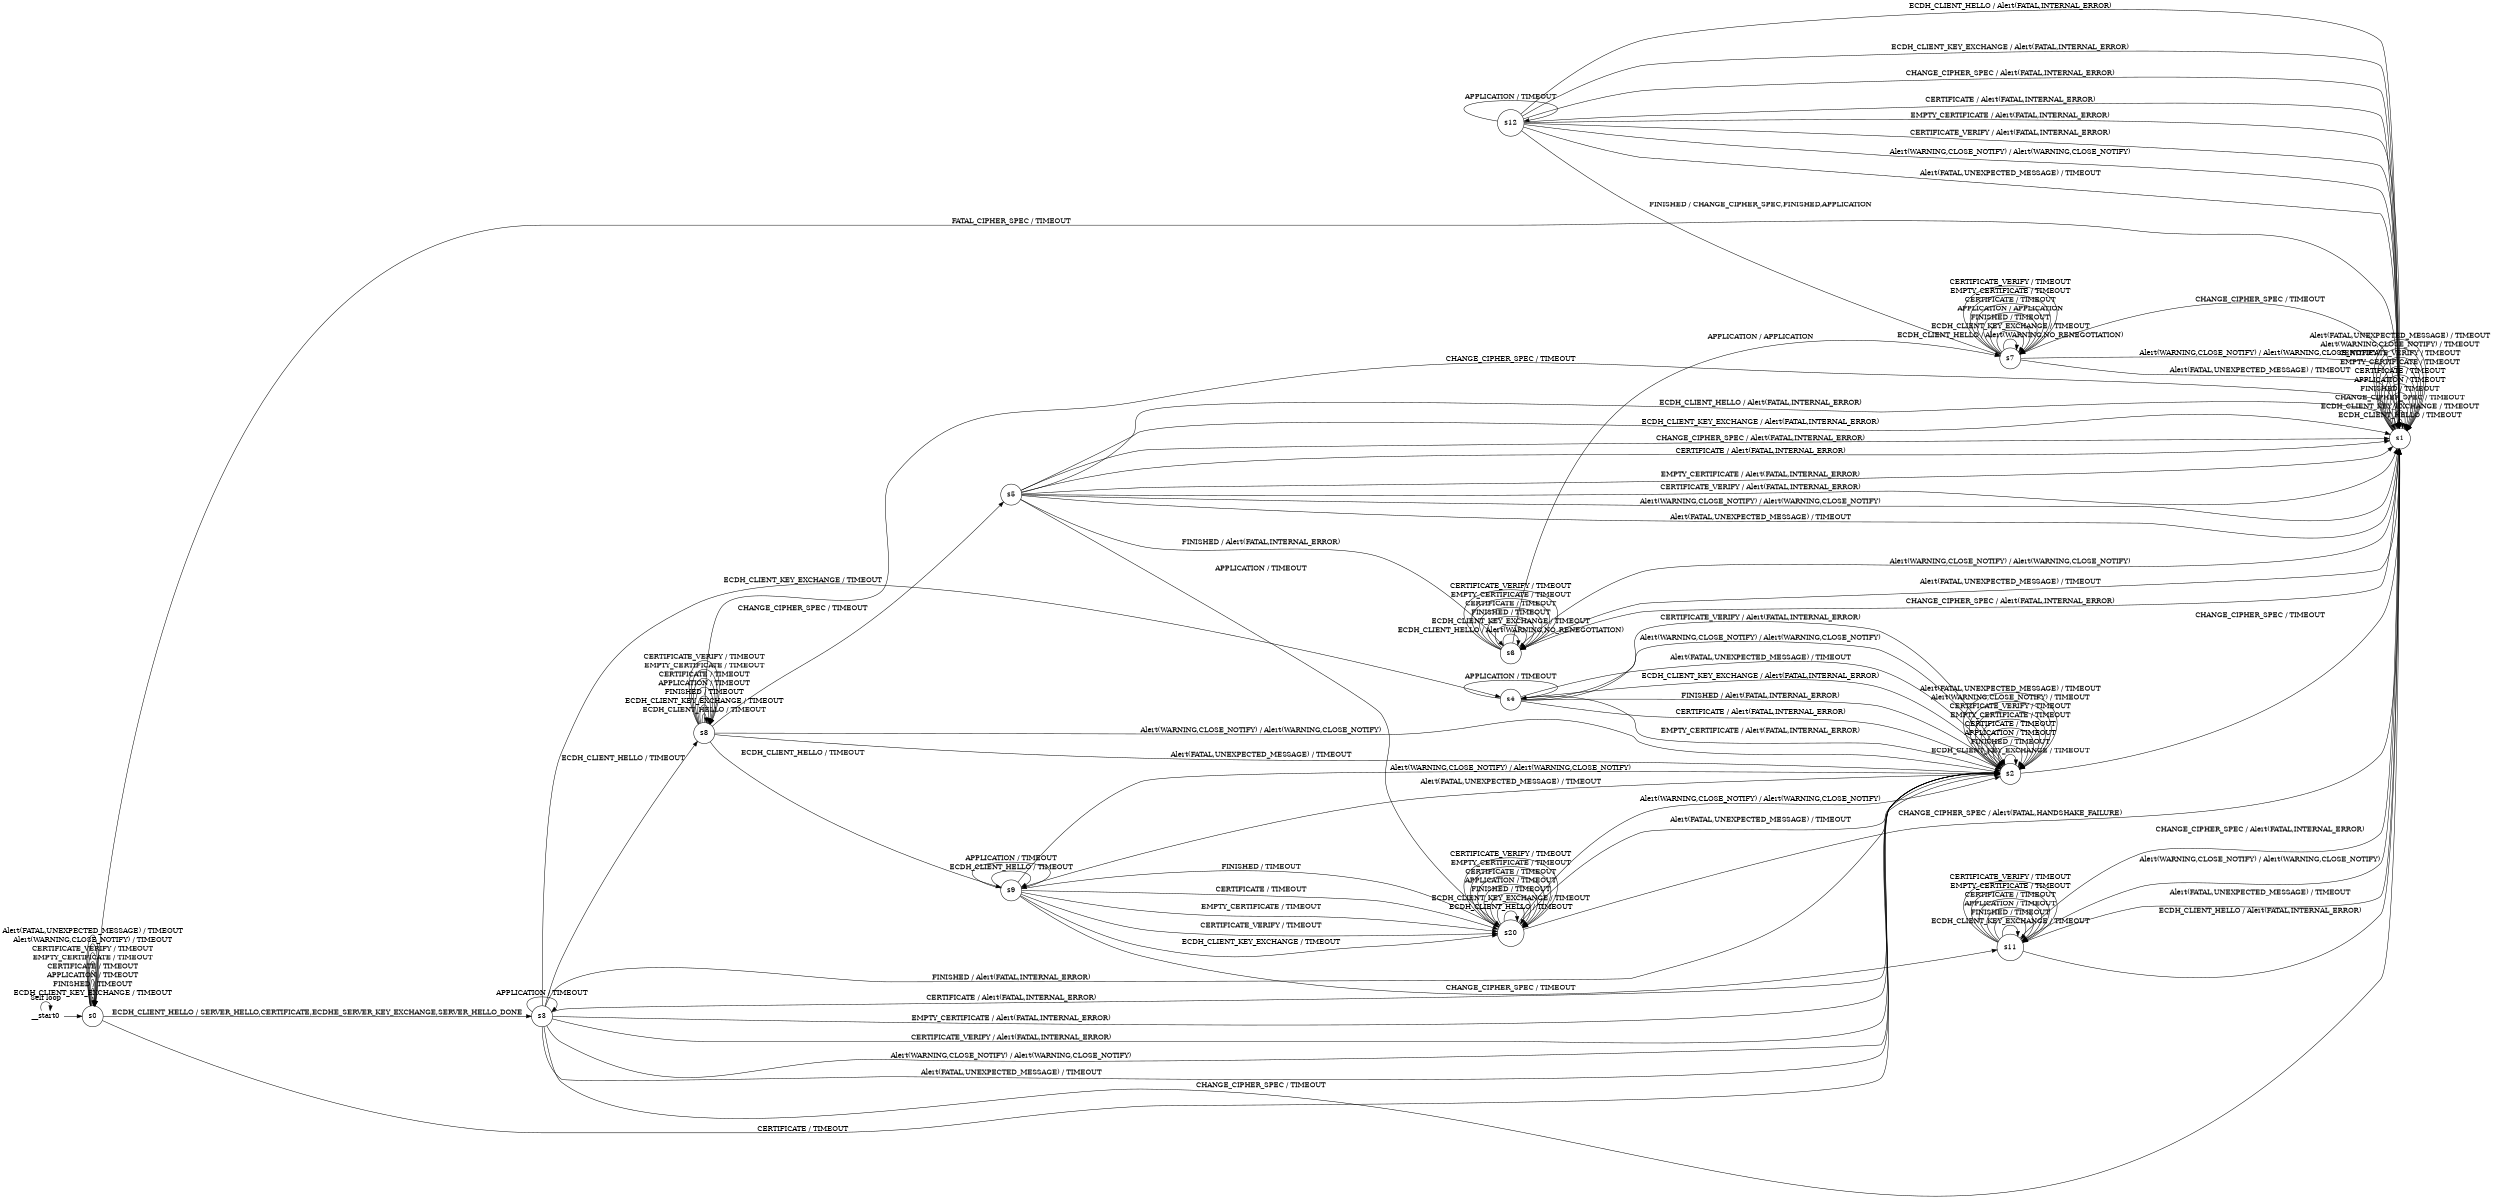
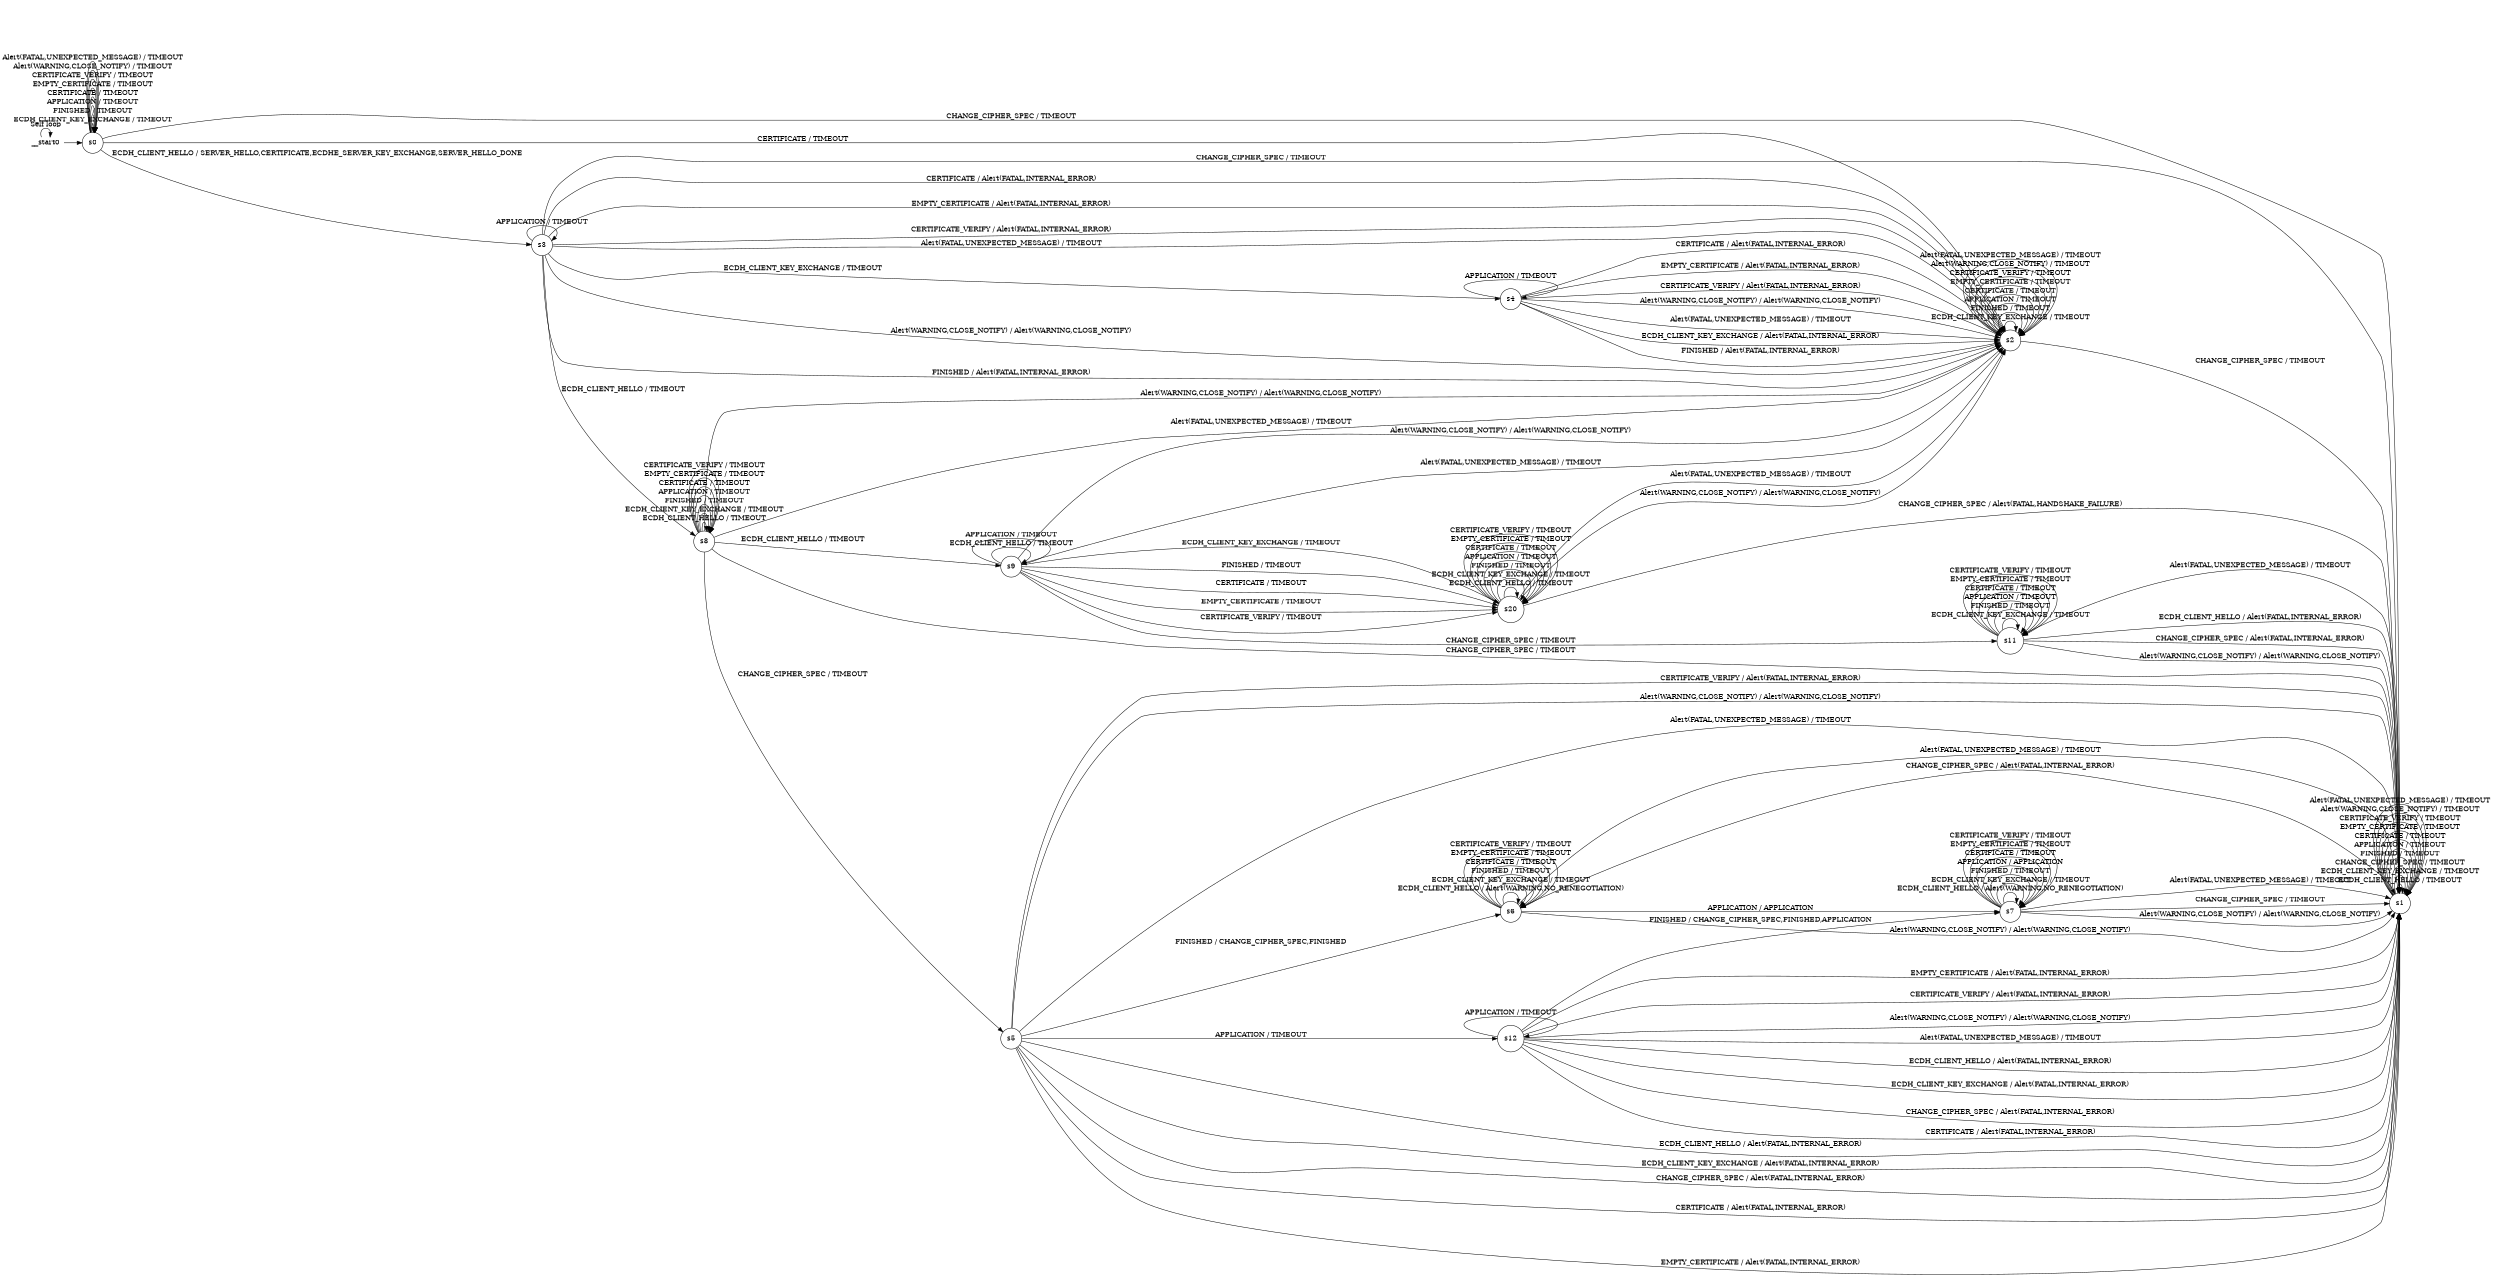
edge "s0" -> "s1": label "FATAL_CIPHER_SPEC / TIMEOUT" -> "CHANGE_CIPHER_SPEC / TIMEOUT"
edge "s5" -> "s6": label "FINISHED / Alert(FATAL,INTERNAL_ERROR)" -> "FINISHED / CHANGE_CIPHER_SPEC,FINISHED"
edge "s5" -> "s20": now "s5" -> "s12"
